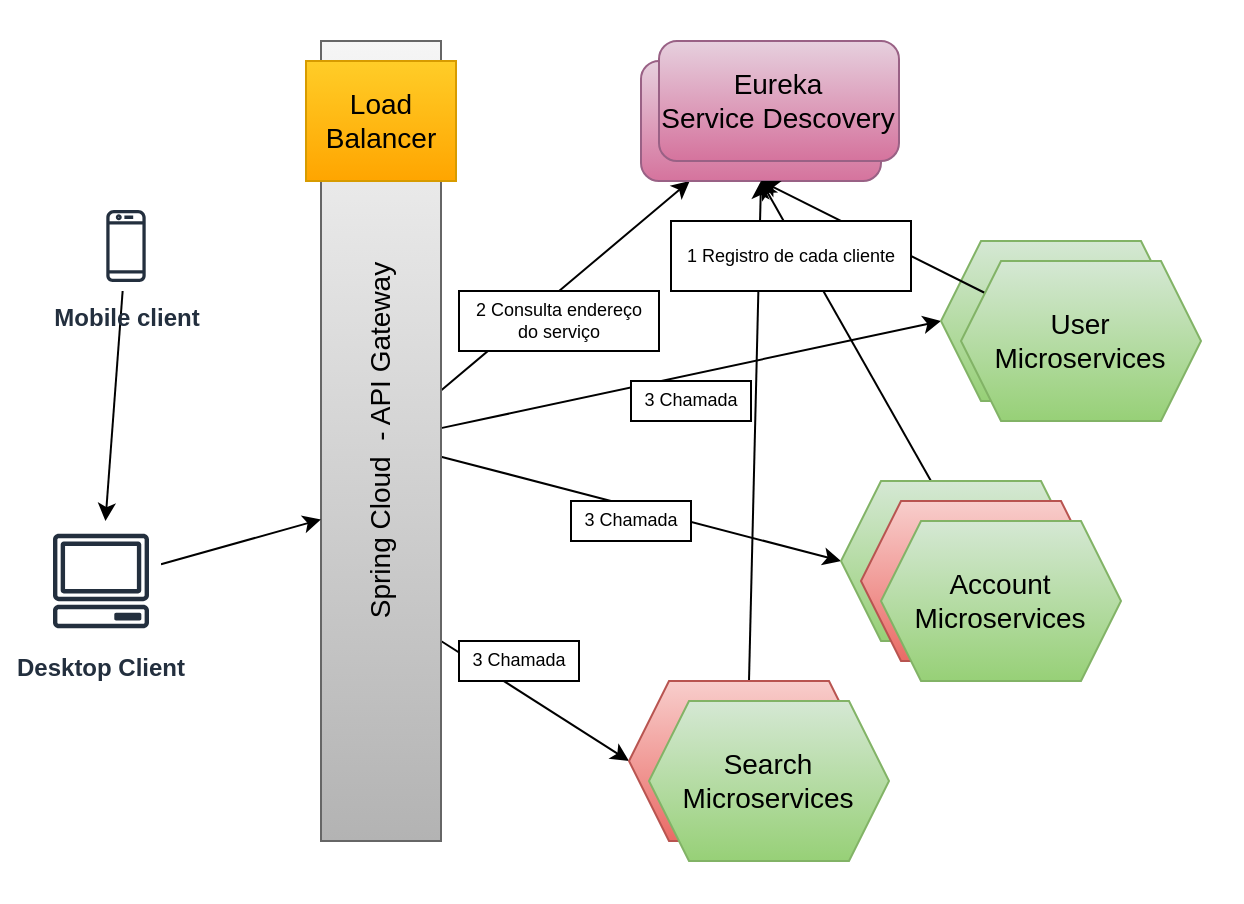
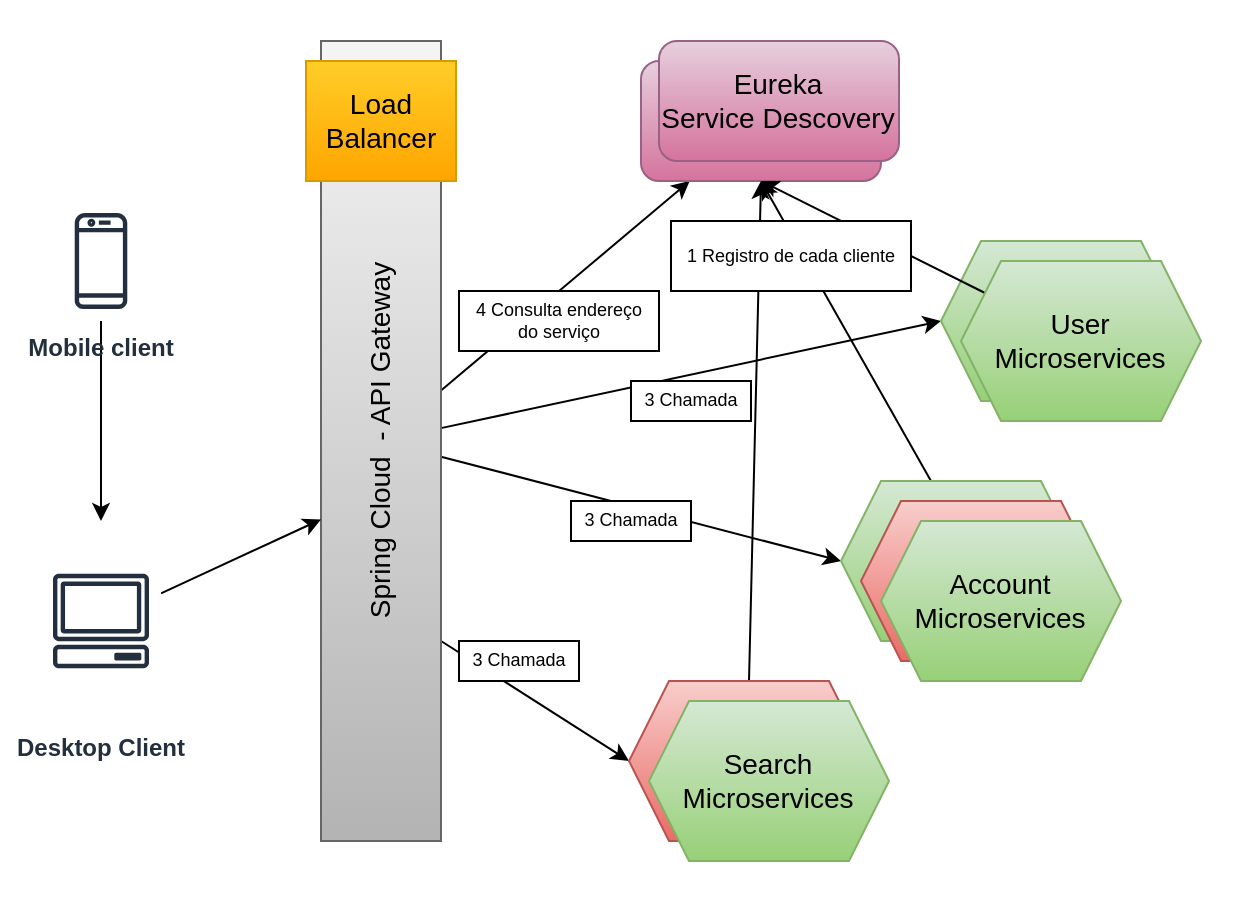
node "Mobile client": size 170x90 -> 120x120
node "2 Consulta endereço do serviço": label "2 Consulta endereço do serviço" -> "4 Consulta endereço do serviço"
node "Desktop Client": size 120x120 -> 120x200
